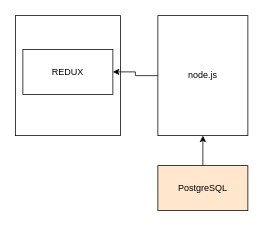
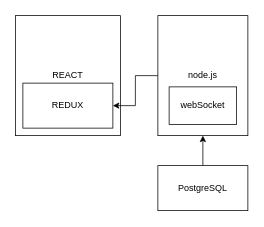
node "REDUX": moved (68, 72) -> (68, 105)
node "webSocket": added
node "PostgreSQL": fillcolor #ffe6cc -> #ffffff
